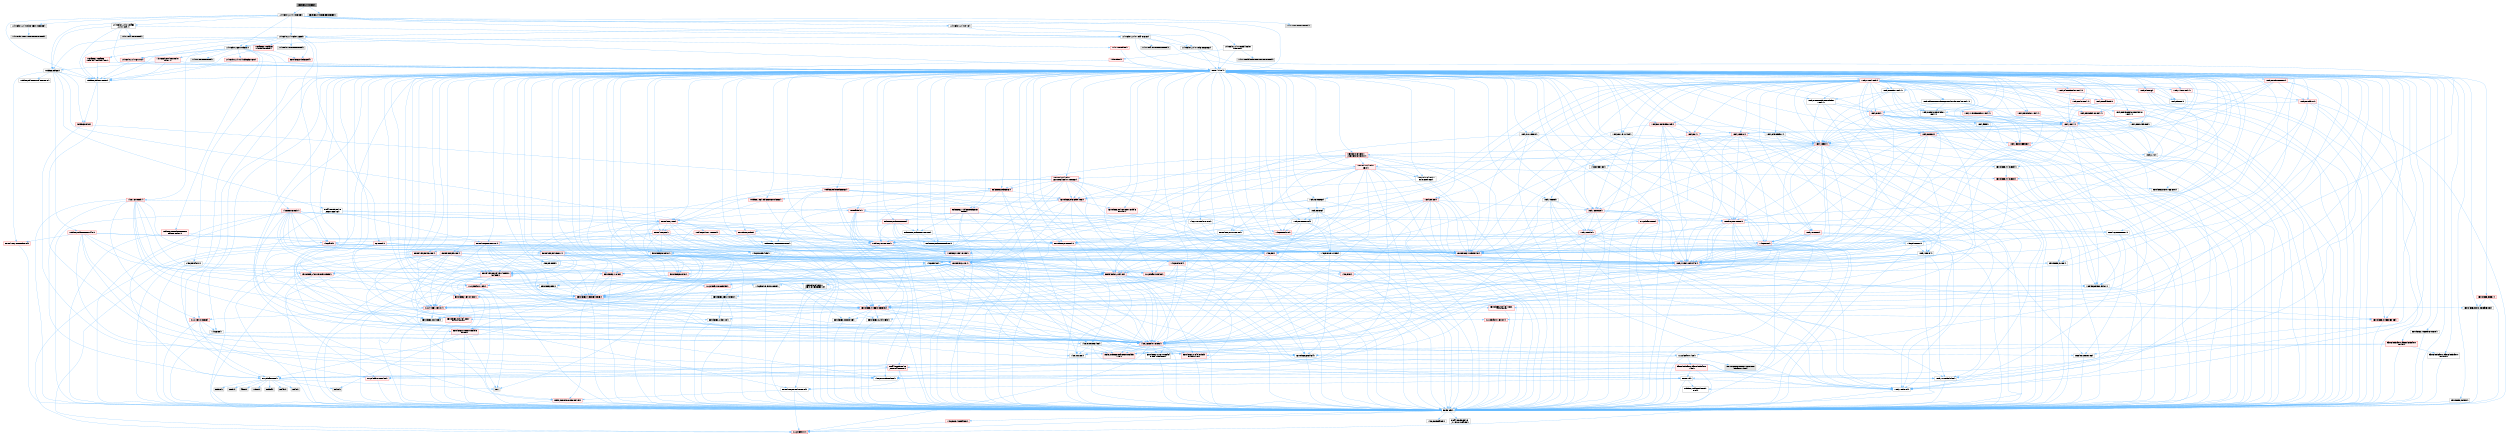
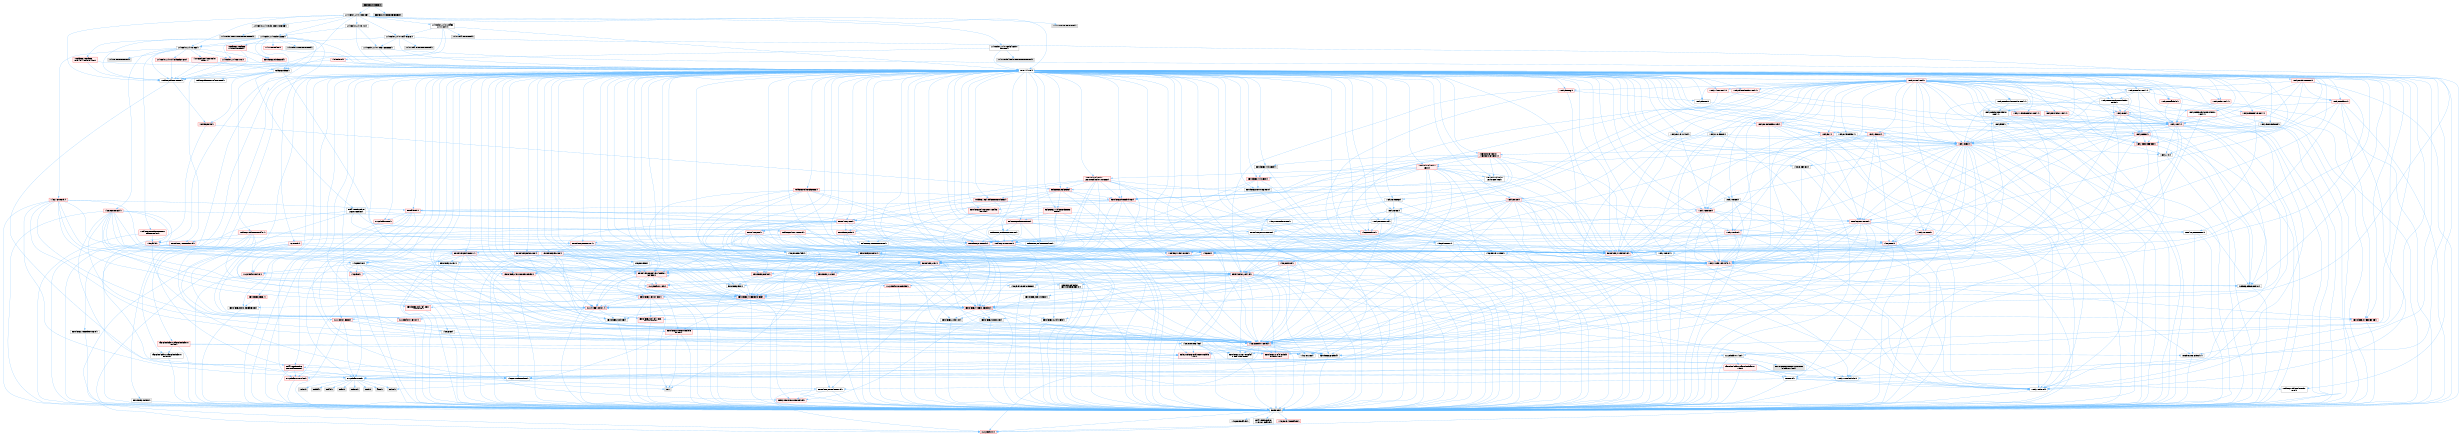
node "Animation/IsEnumClass.h": label "Animation/IsEnumClass.h" -> "Animation/AnimTypes.h"
edge "Misc/Parse.h" -> "CoreMinimal.h": reversed
node "Math/QuatRotationTranslation Matrix.h": label "Math/QuatRotationTranslation Matrix.h" -> "Math/QuatRotationTranslation Script.h"
node "WeakObjectPtrTemplates/RotationAboutPointMatrix.h": label "WeakObjectPtrTemplates/RotationAboutPointMatrix.h" -> "Math/RotationAboutPointMatrix.h"
node "Algo/Transform.h": removed
edge "HAL/PlatformMath.h" -> "new": now "Templates/MemoryOps.h" -> "new"
node "Logging/IsPODType.h": label "Logging/IsPODType.h" -> "Logging/LogVerbosity.h"
